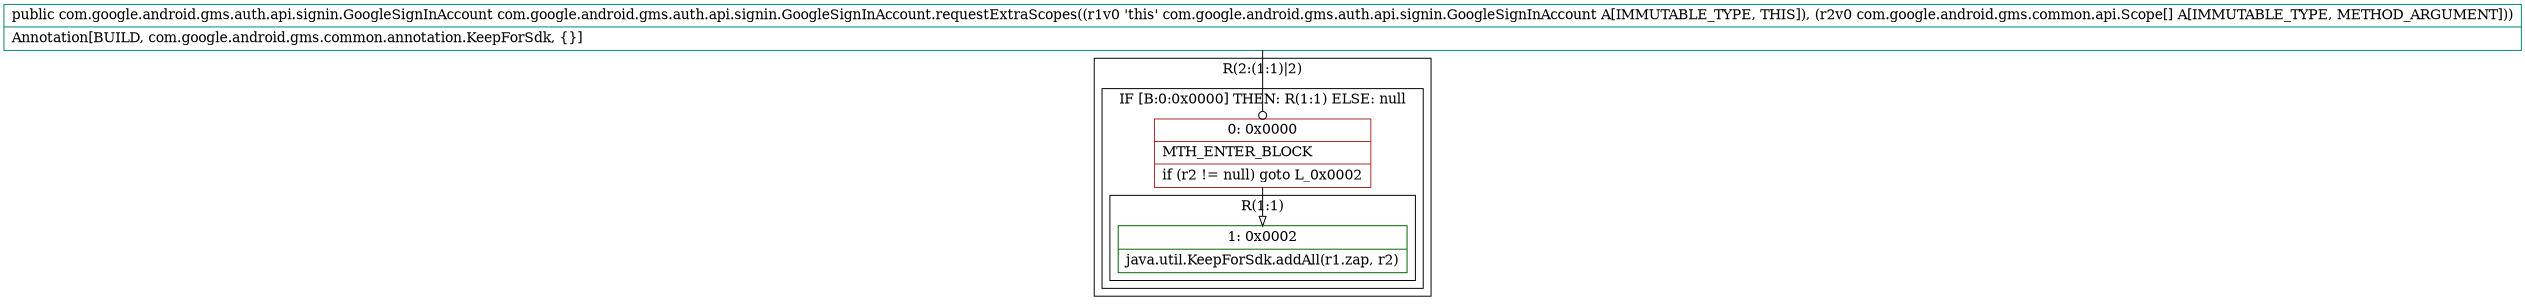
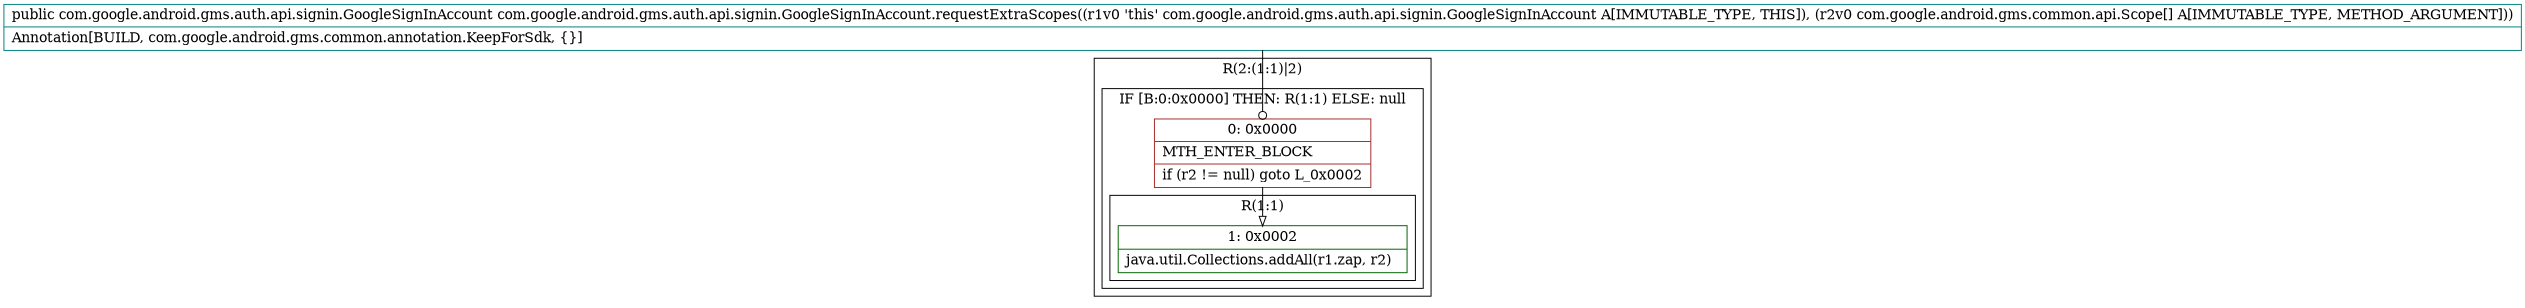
node "1: 0x0002": text "java.util.KeepForSdk.addAll(r1.zap, r2)" -> "java.util.Collections.addAll(r1.zap, r2)"
